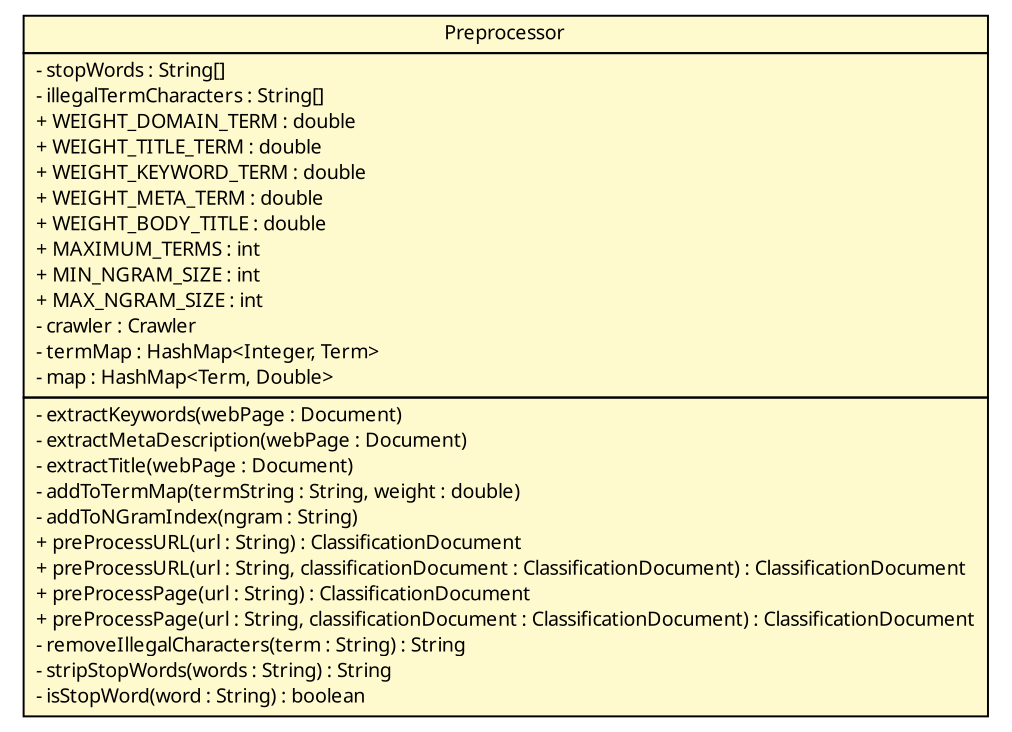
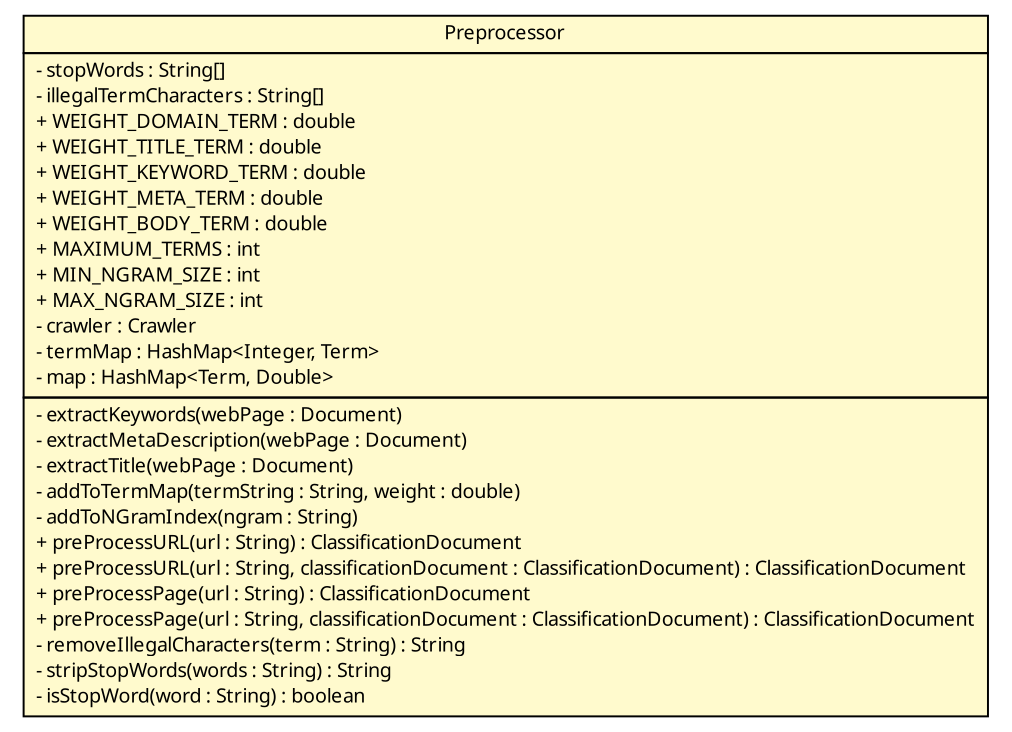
node "Preprocessor": text "+ WEIGHT_BODY_TITLE : double" -> "+ WEIGHT_BODY_TERM : double"
